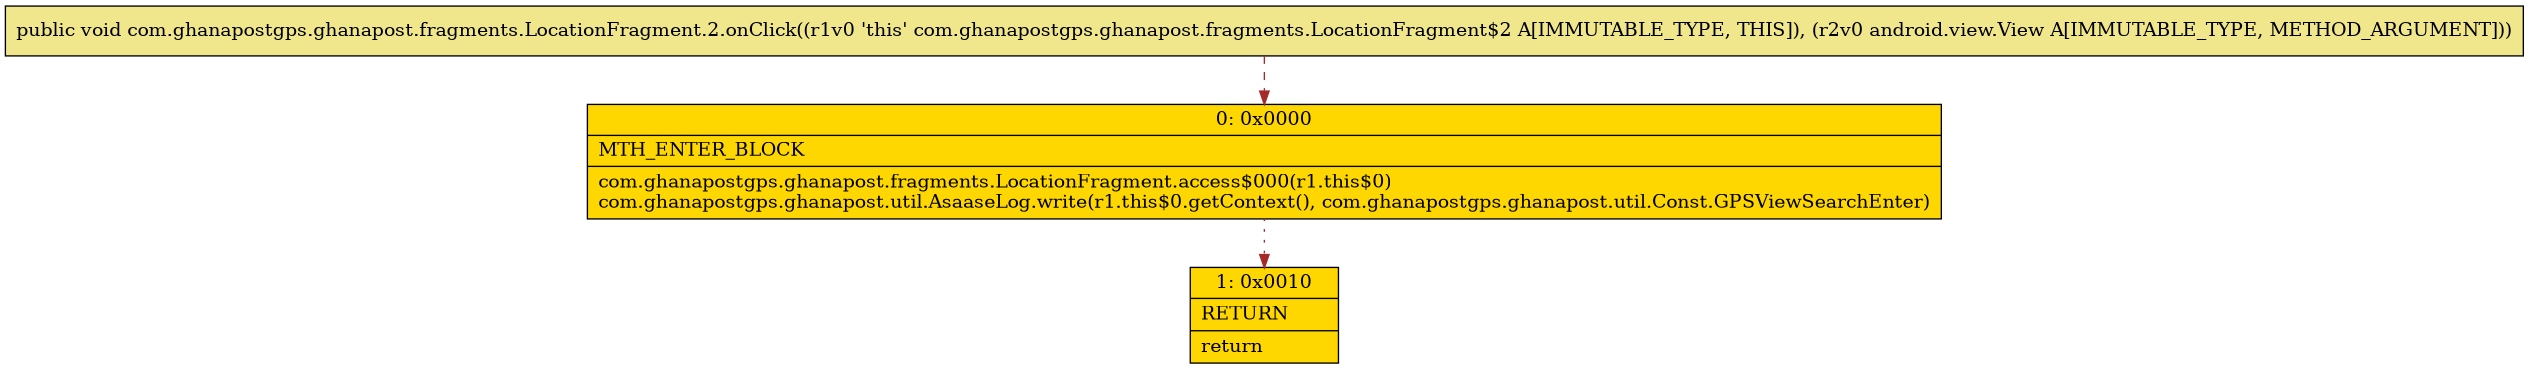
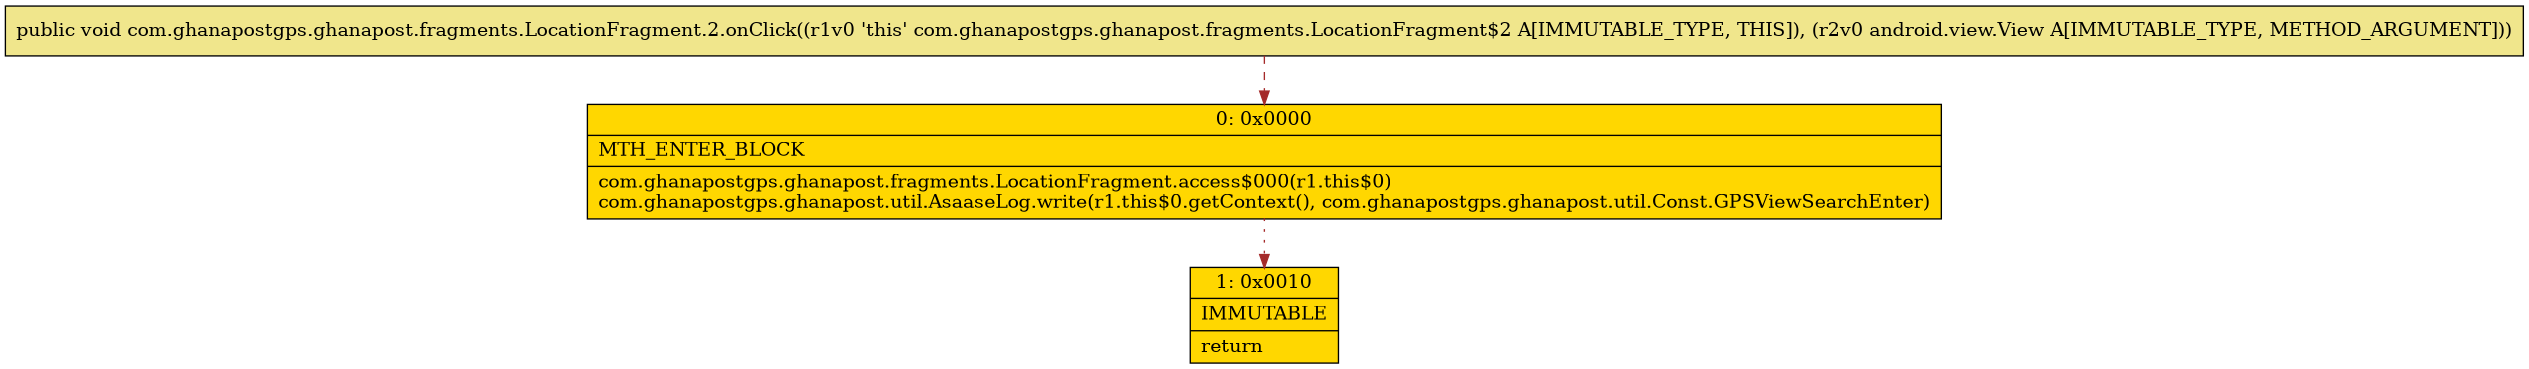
node "1: 0x0010": text "RETURN" -> "IMMUTABLE"
